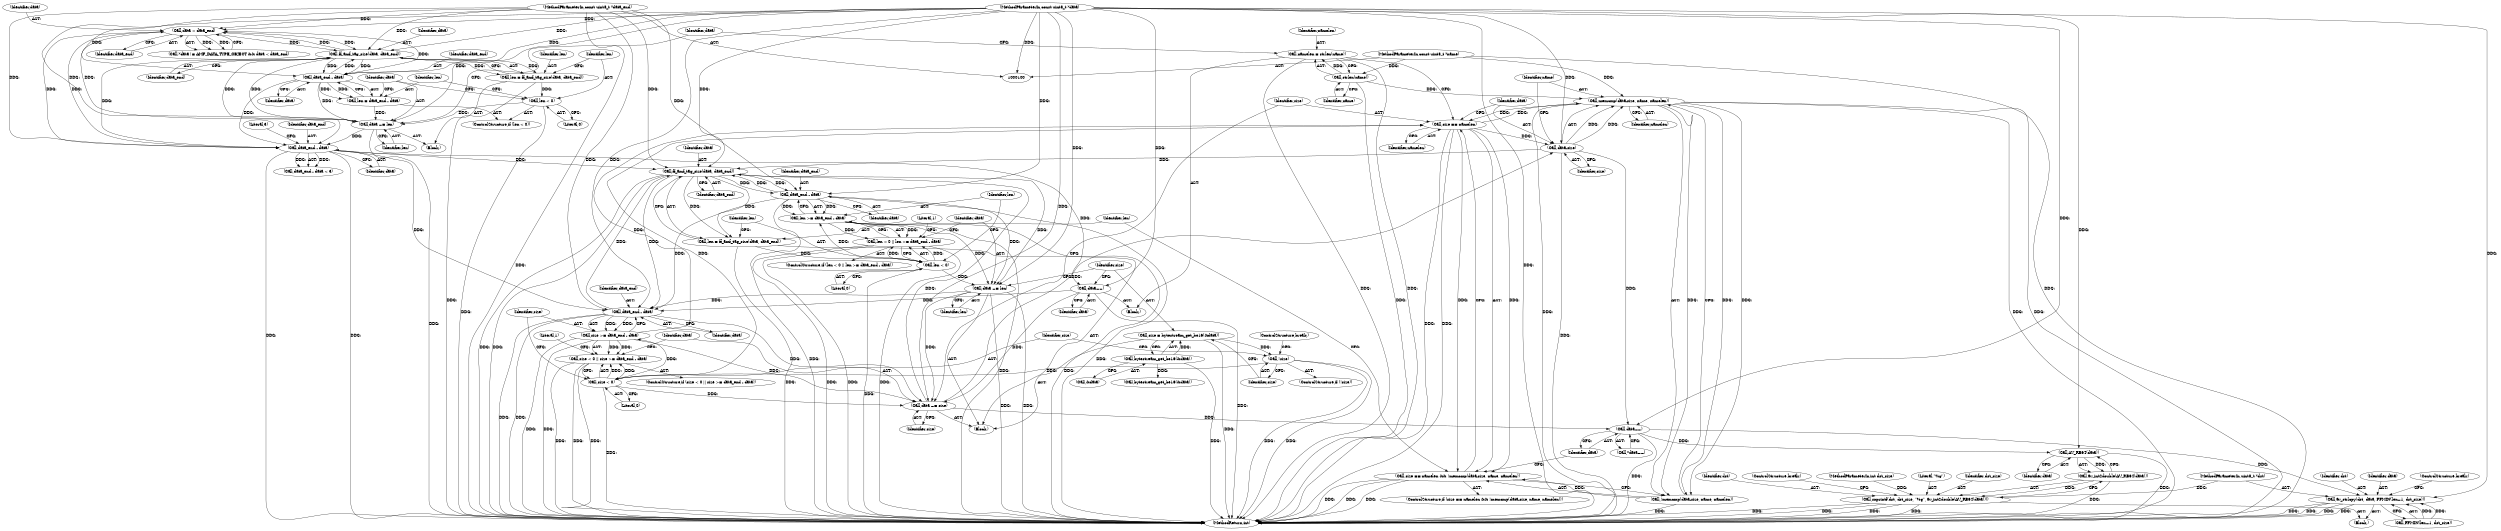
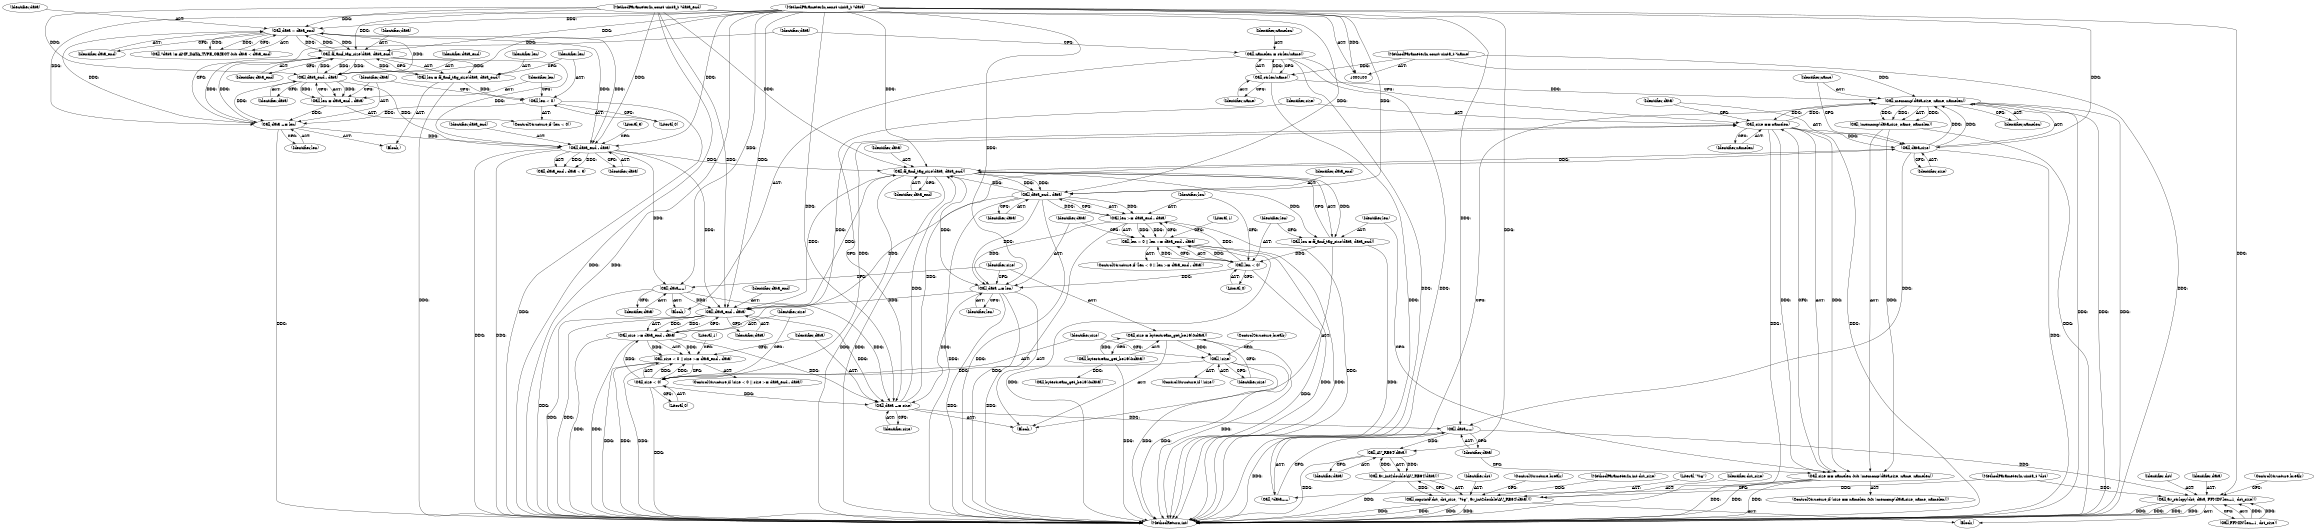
edge "(Call,!memcmp(data-size, name, namelen))" -> "(Call,memcmp(data-size, name, namelen))": now "(Call,*data++)" -> "(Call,memcmp(data-size, name, namelen))"
node "(Call,&data)": removed
edge "(Call,av_int2double(AV_RB64(data)))" -> "(Call,AV_RB64(data))": label "CFG: " -> "DDG: "
edge "(Call,size == namelen && !memcmp(data-size, name, namelen))" -> "(Call,!memcmp(data-size, name, namelen))": now "(Call,size == namelen && !memcmp(data-size, name, namelen))" -> "(Call,*data++)"
edge "(MethodParameterIn,uint8_t *dst)" -> "(Call,av_strlcpy(dst, data, FFMIN(len+1, dst_size)))": label "AST: " -> "DDG: "
